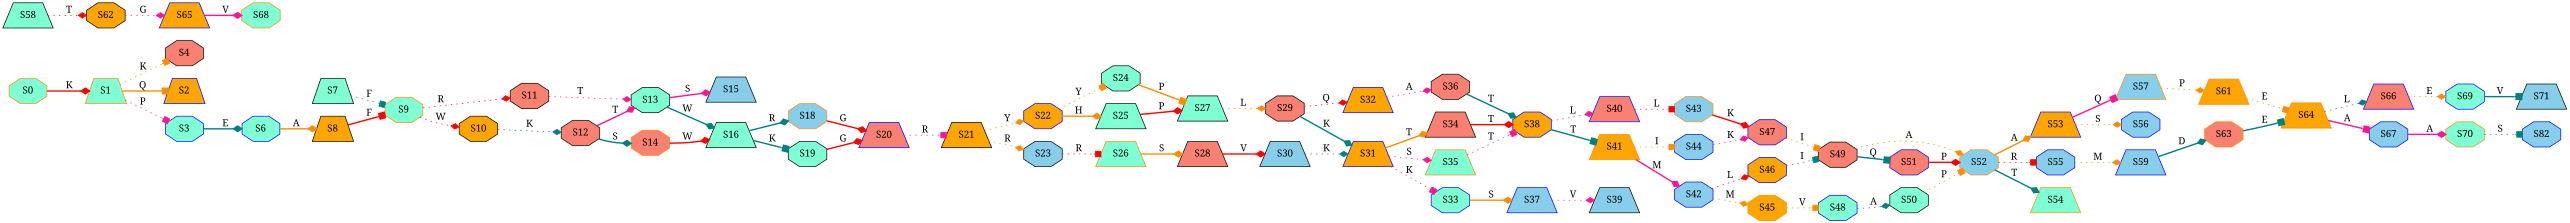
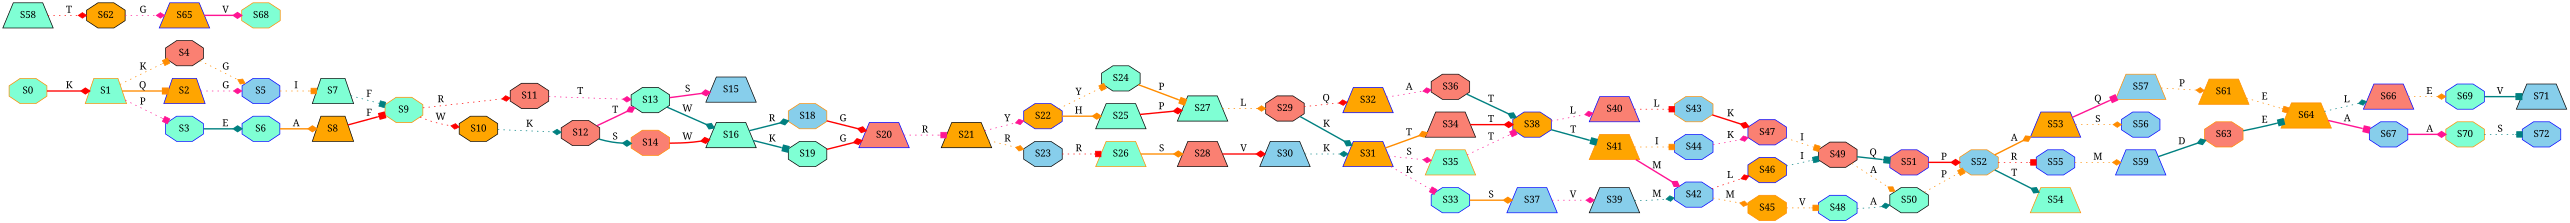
node "S5": added
edge "S21" -> "S22": color darkorange -> deeppink
node "S82": label "S82" -> "S72"
edge "S49" -> "S52": now "S49" -> "S50"
edge "S39" -> "S42": added, label "M"
